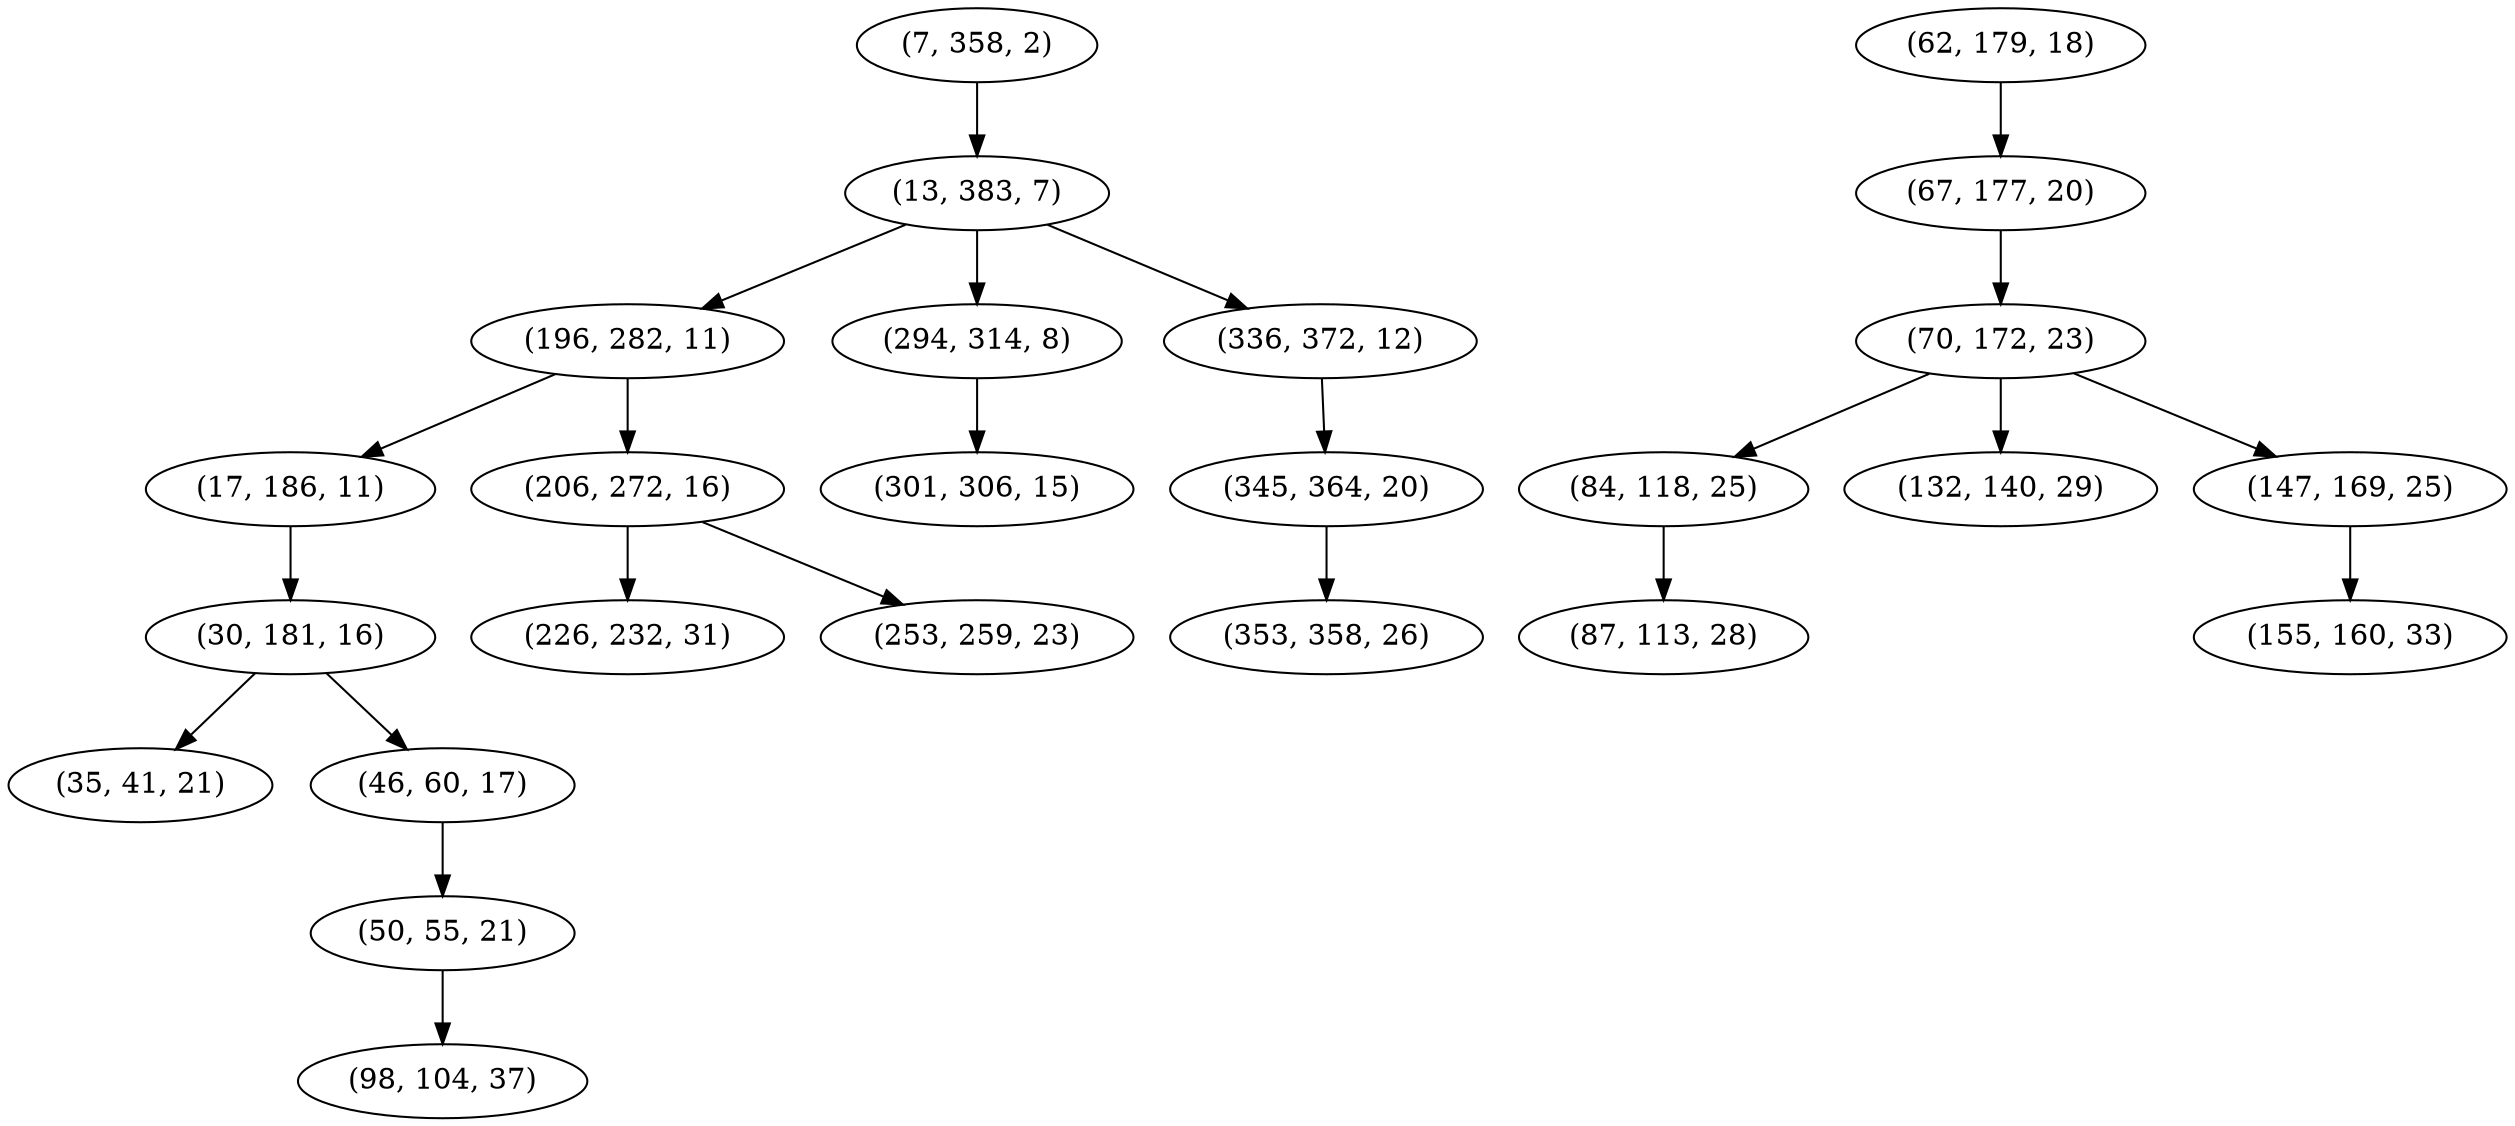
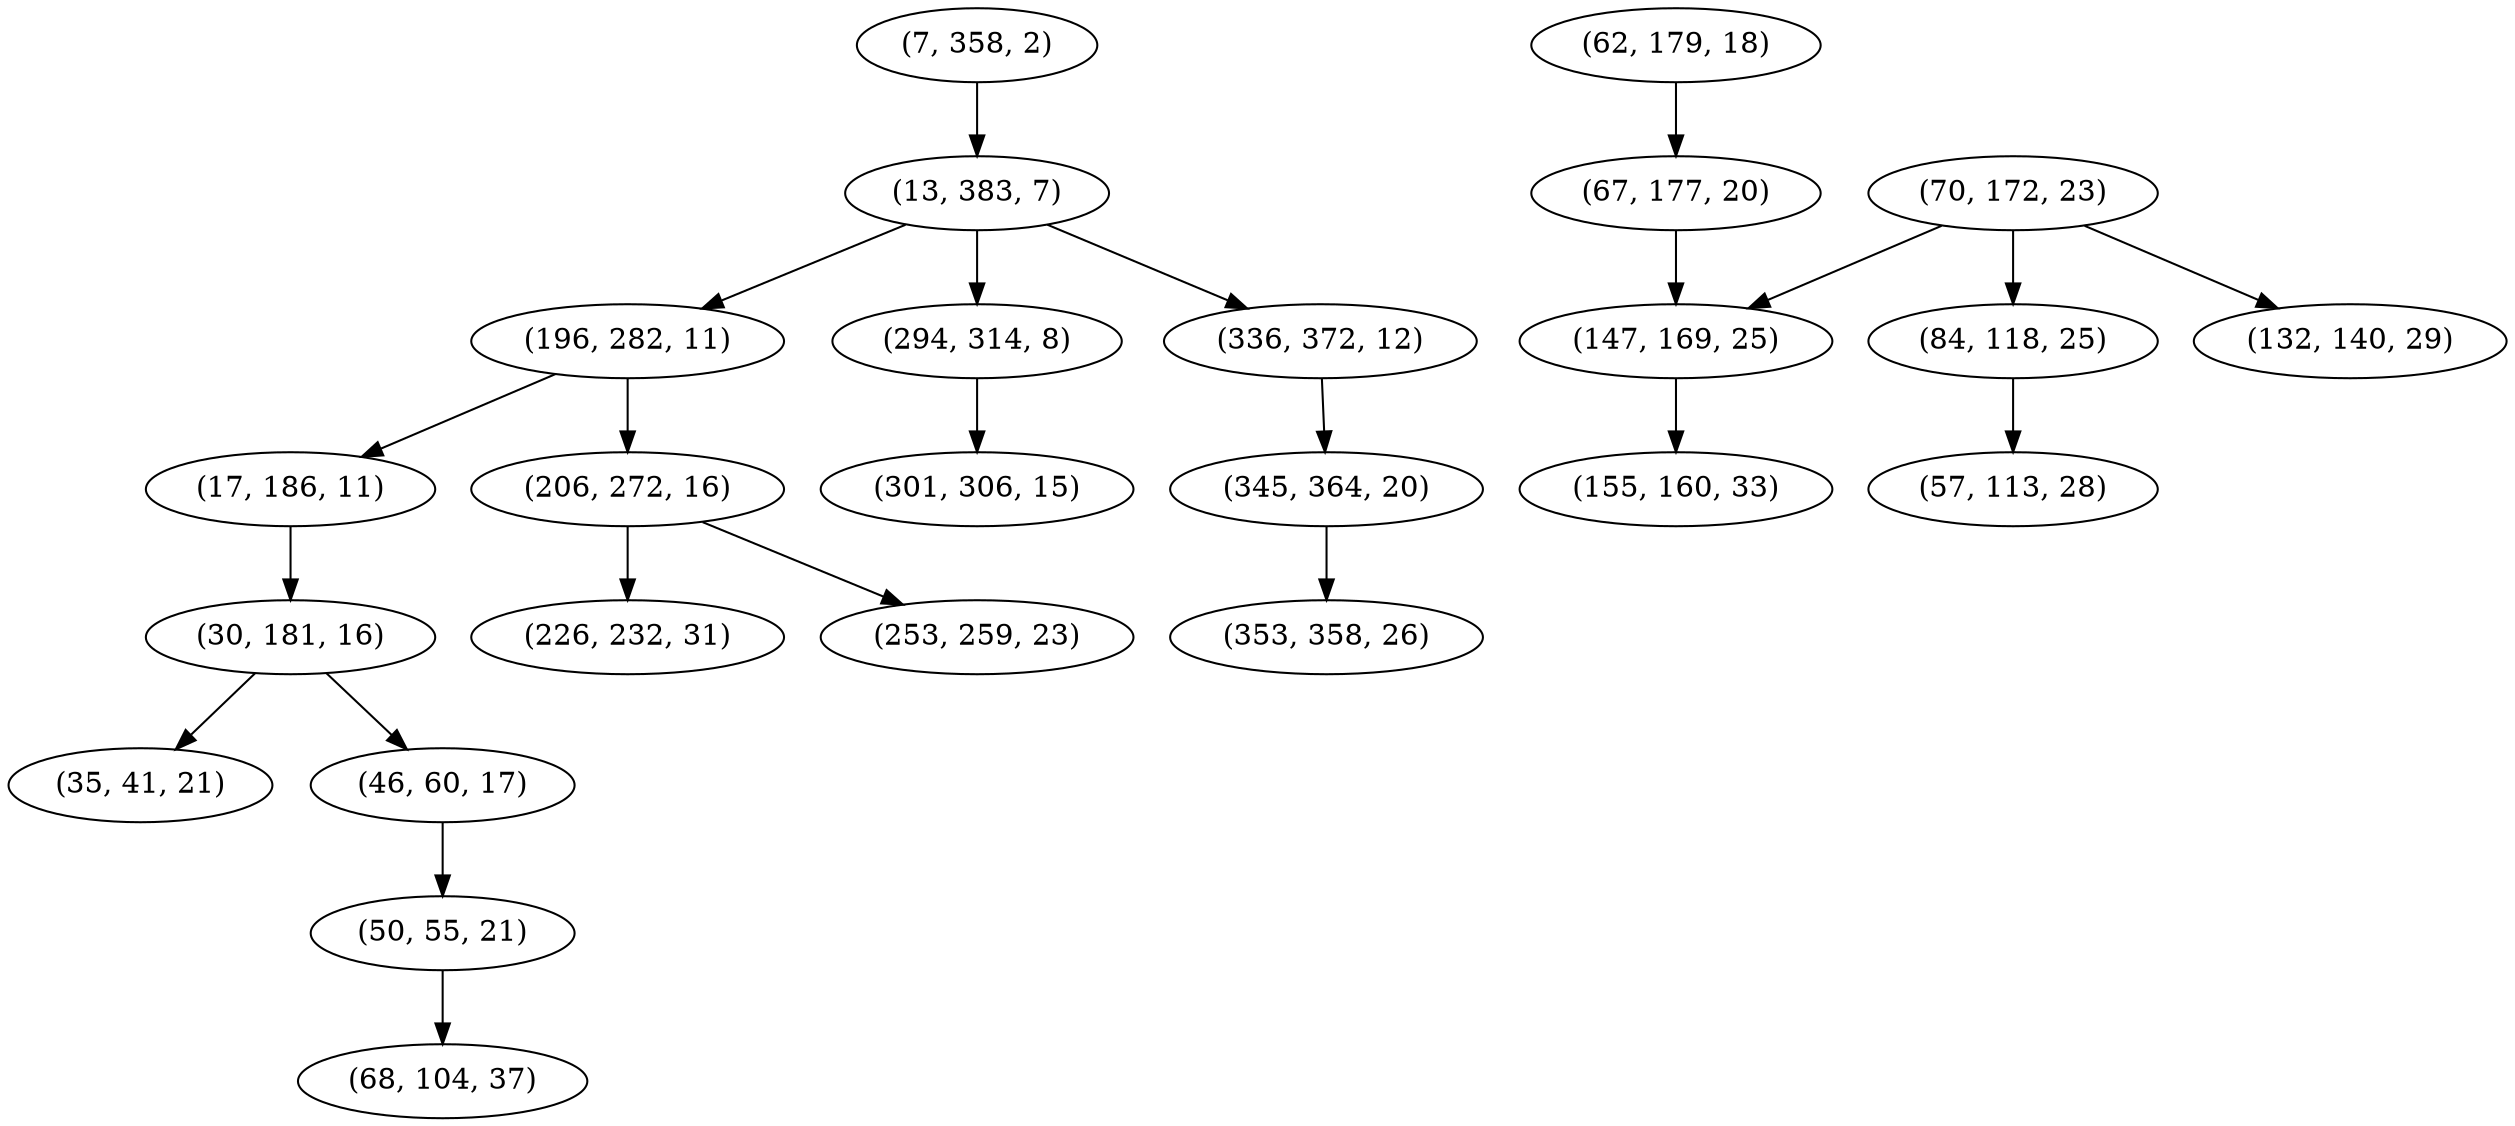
edge "(67, 177, 20)" -> "(70, 172, 23)": now "(67, 177, 20)" -> "(147, 169, 25)"
node "(87, 113, 28)": label "(87, 113, 28)" -> "(57, 113, 28)"
node "(98, 104, 37)": label "(98, 104, 37)" -> "(68, 104, 37)"
